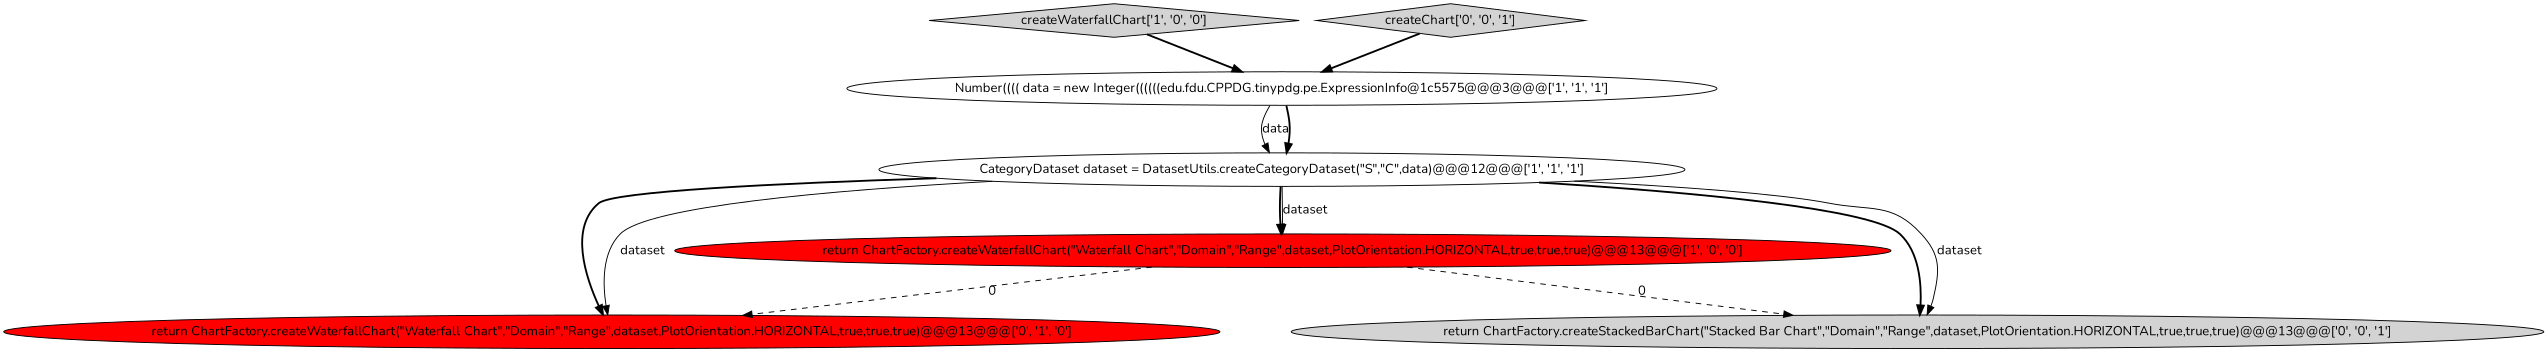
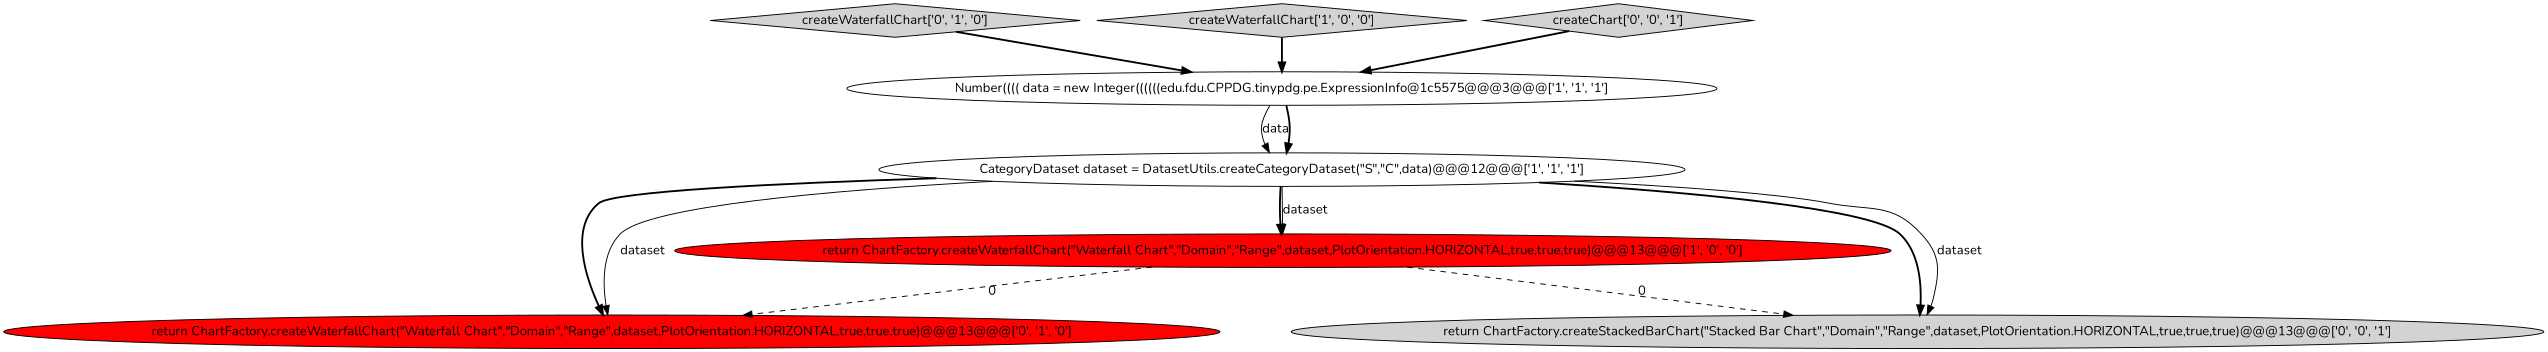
node "createWaterfallChart['0', '1', '0']": added
